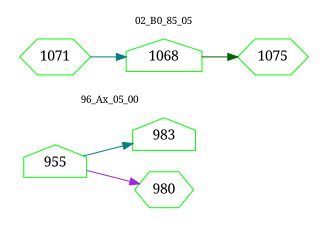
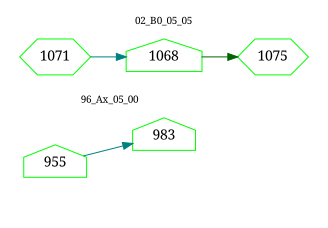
cluster "02_B0_85_05": label "02_B0_85_05" -> "02_B0_05_05"
node "980": removed
